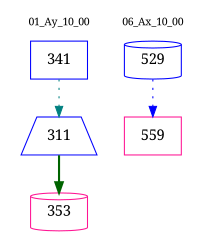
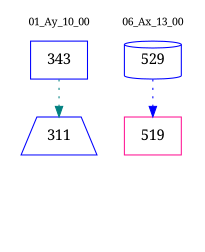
cluster "06_Ax_10_00": label "06_Ax_10_00" -> "06_Ax_13_00"
node "341": label "341" -> "343"
node "559": label "559" -> "519"
node "353": removed
